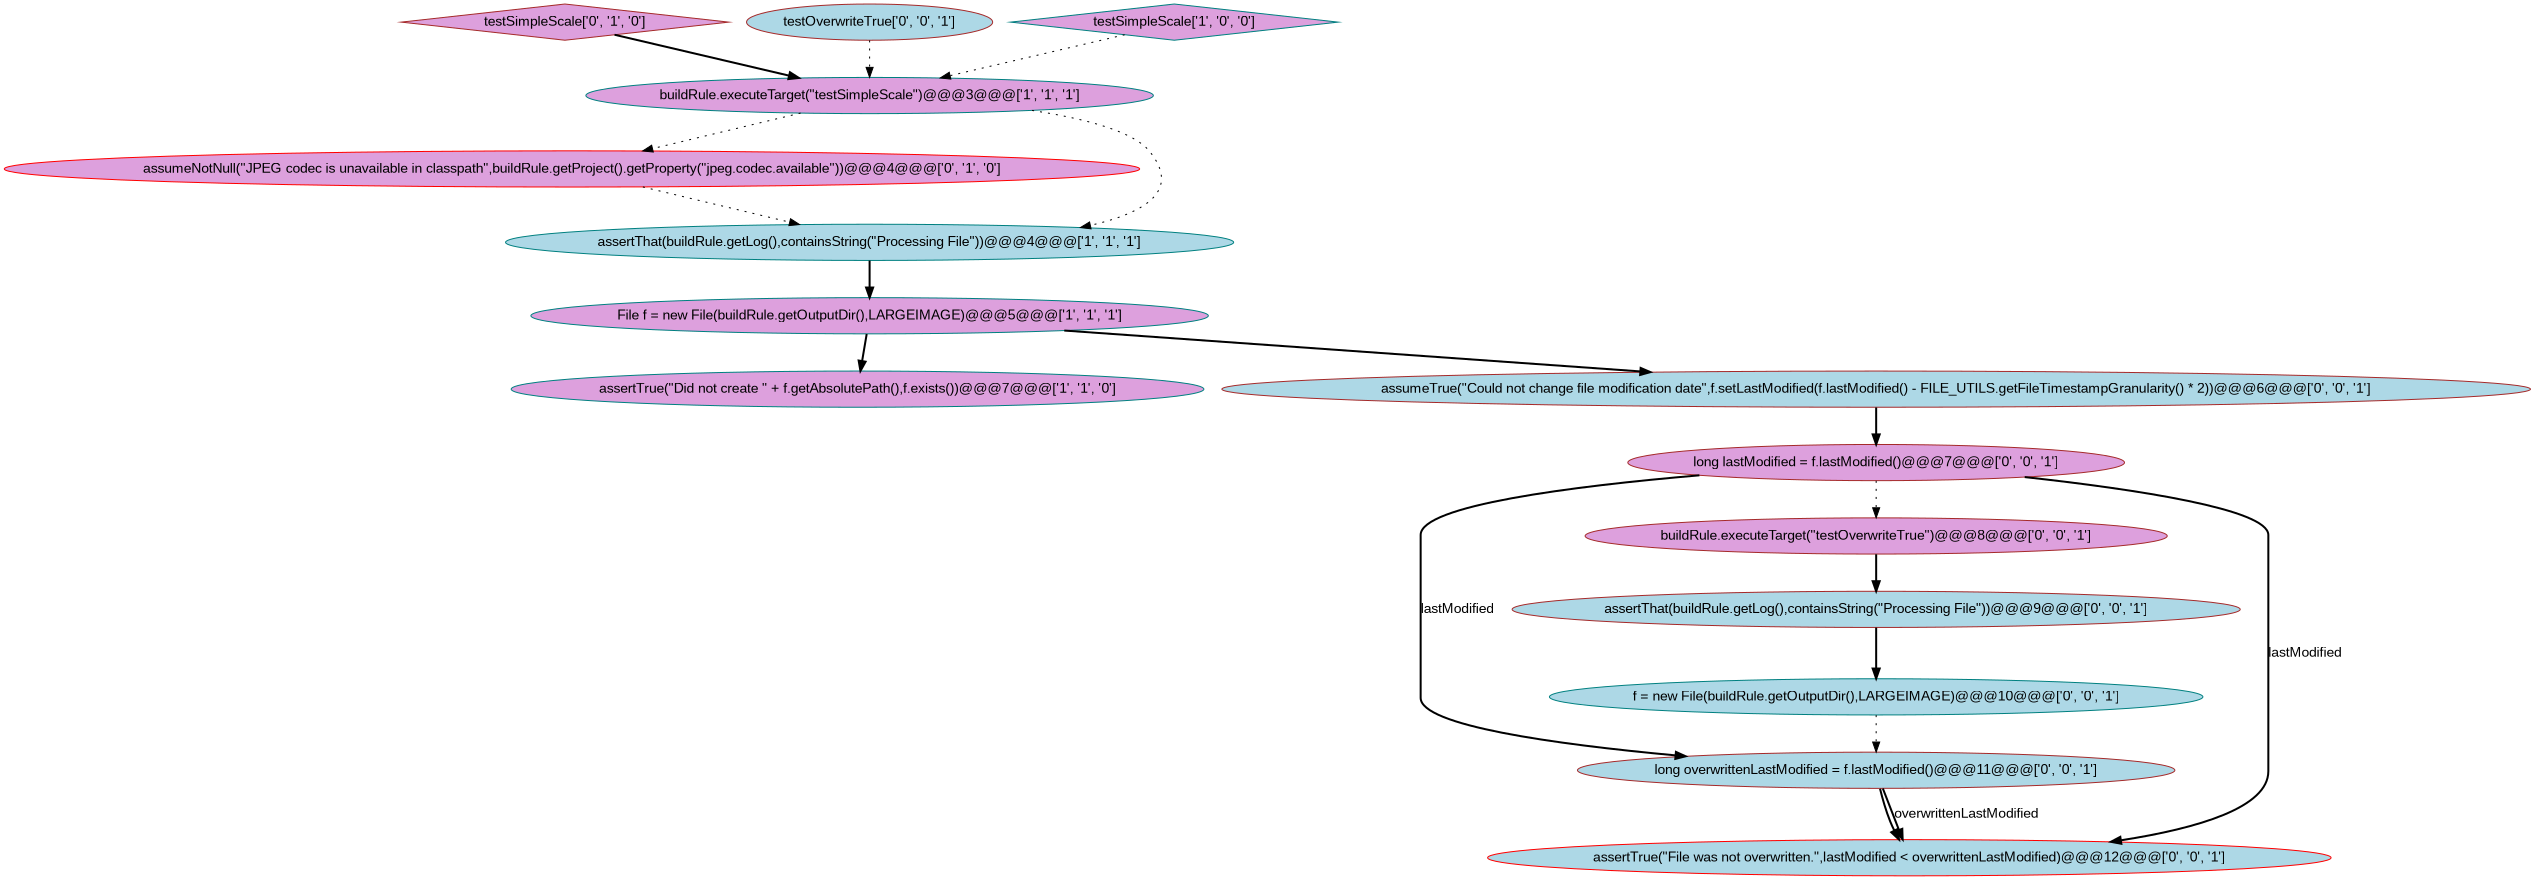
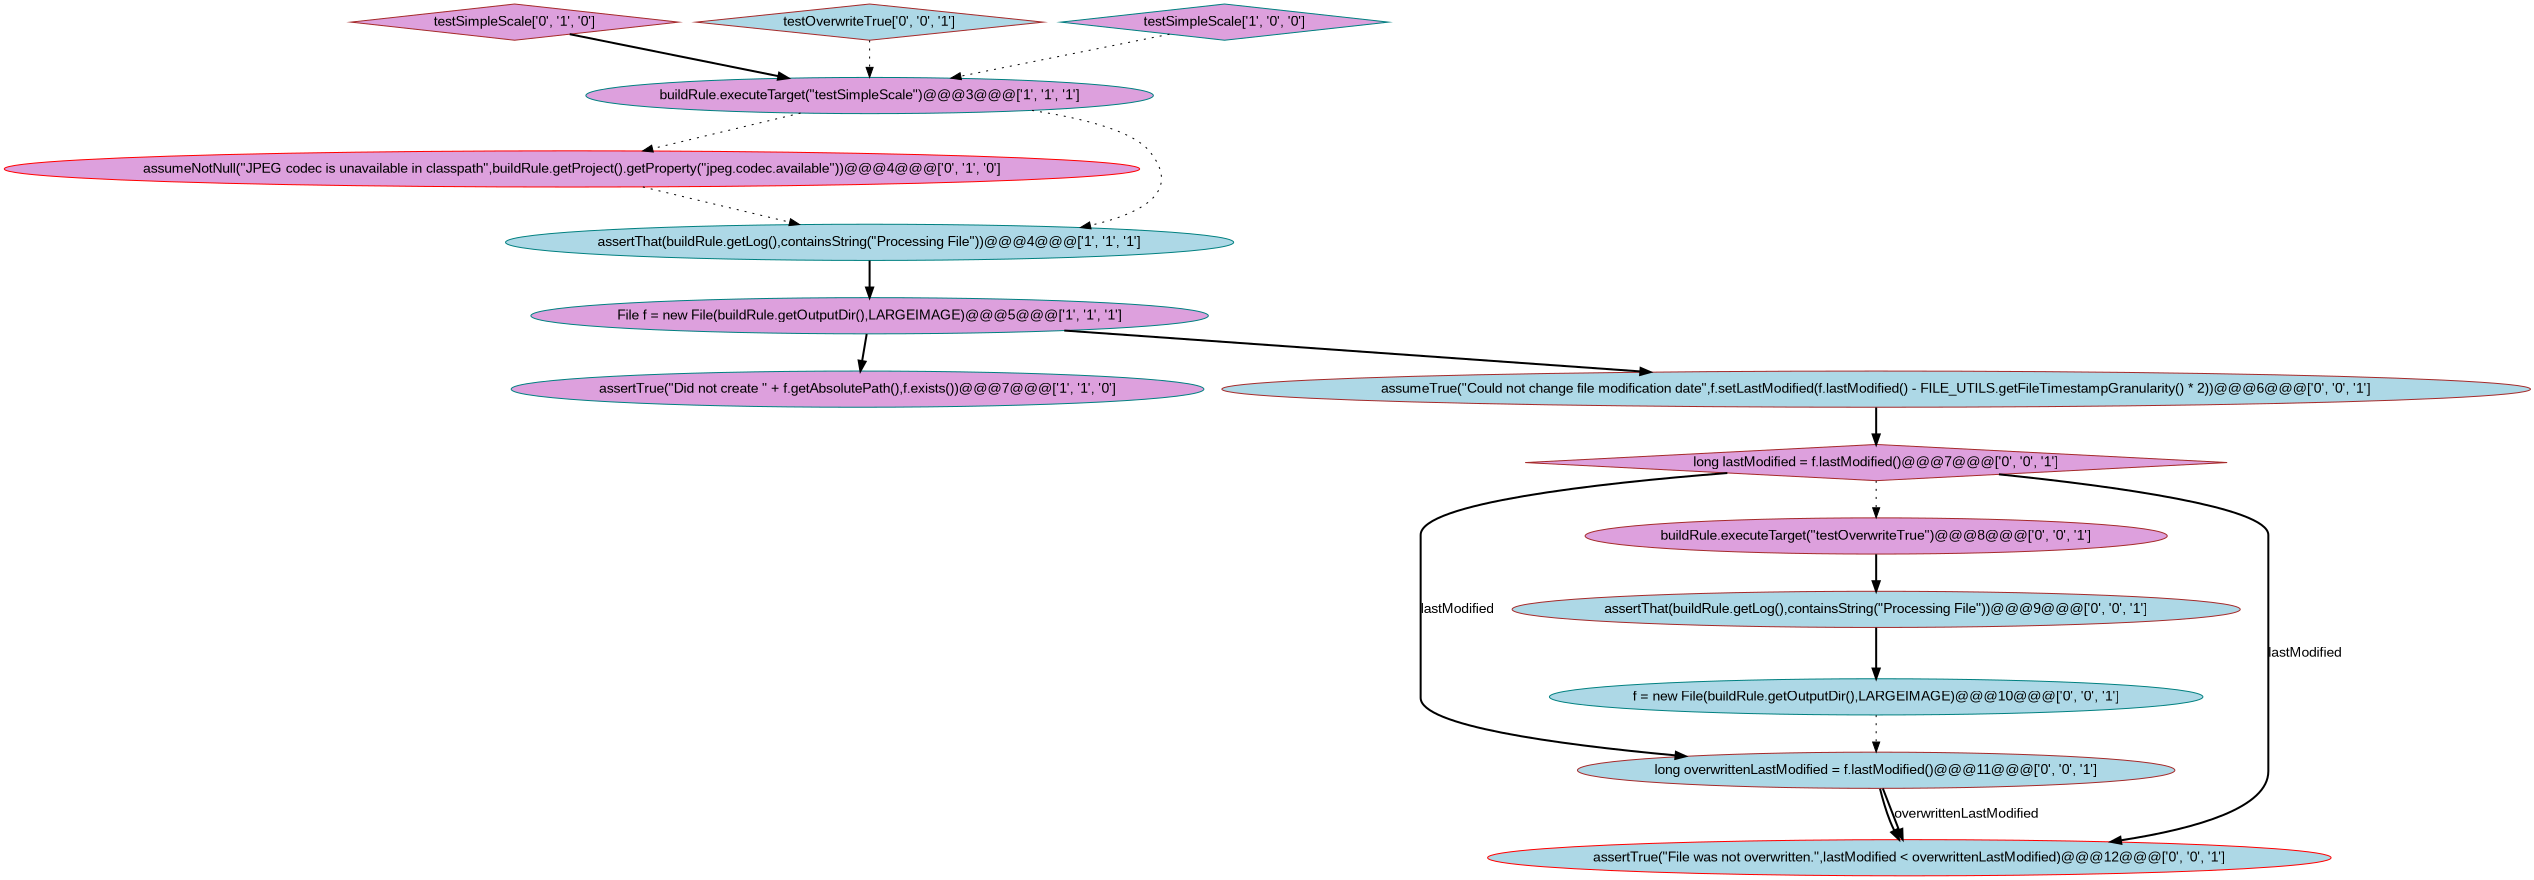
node "testOverwriteTrue['0', '0', '1']": shape ellipse -> diamond
node "long lastModified = f.lastModified()@@@7@@@['0', '0', '1']": shape ellipse -> diamond
